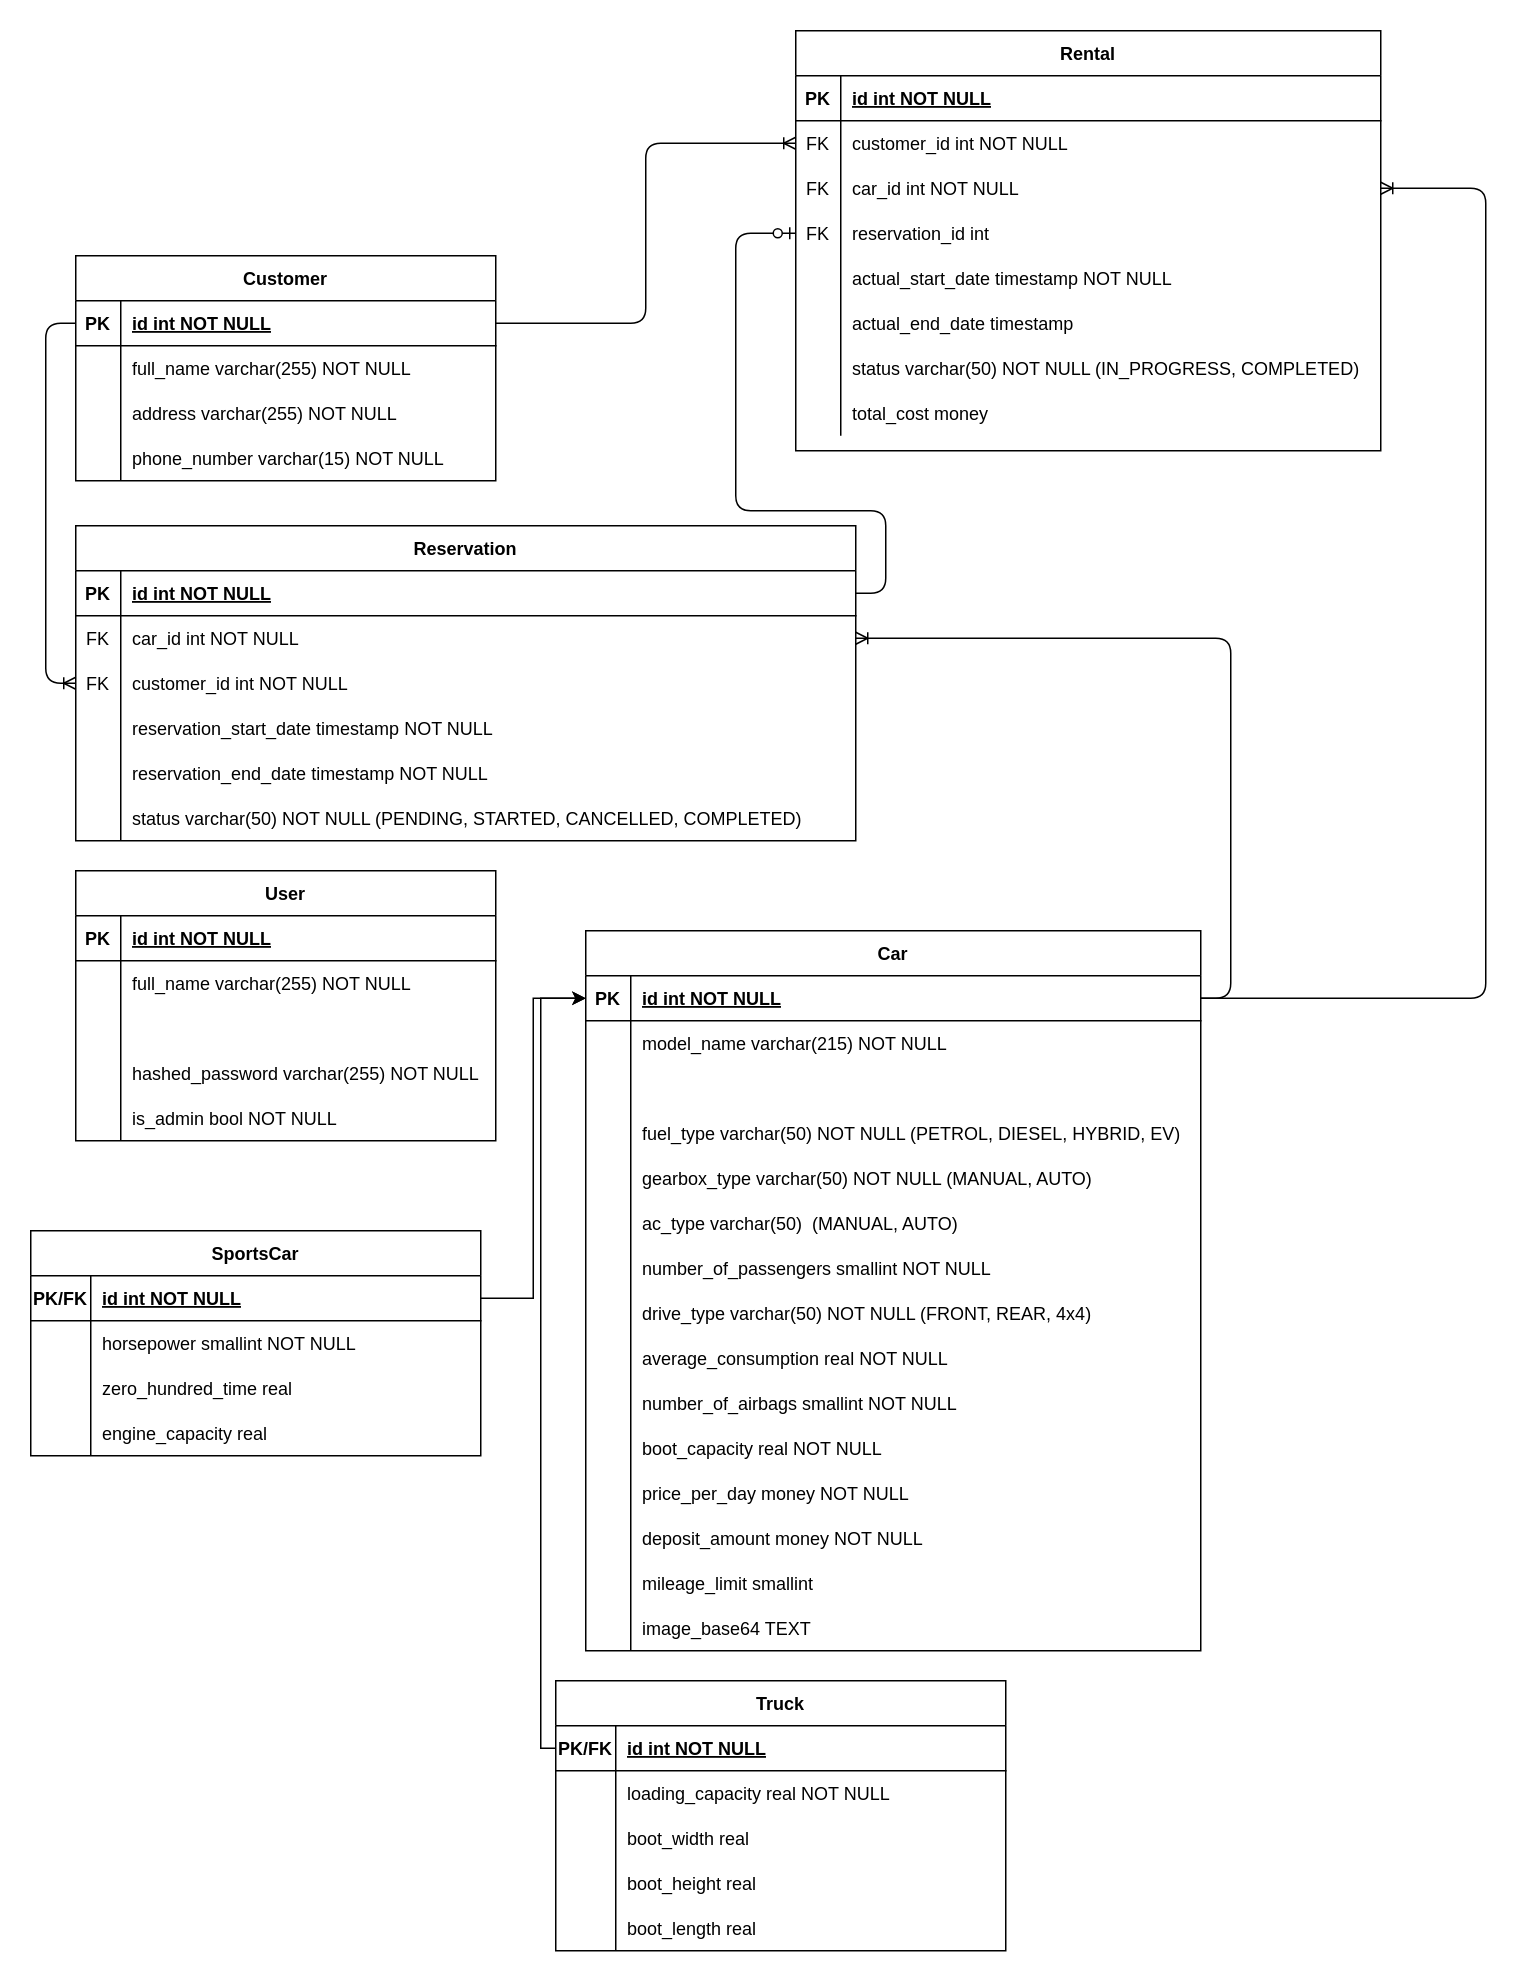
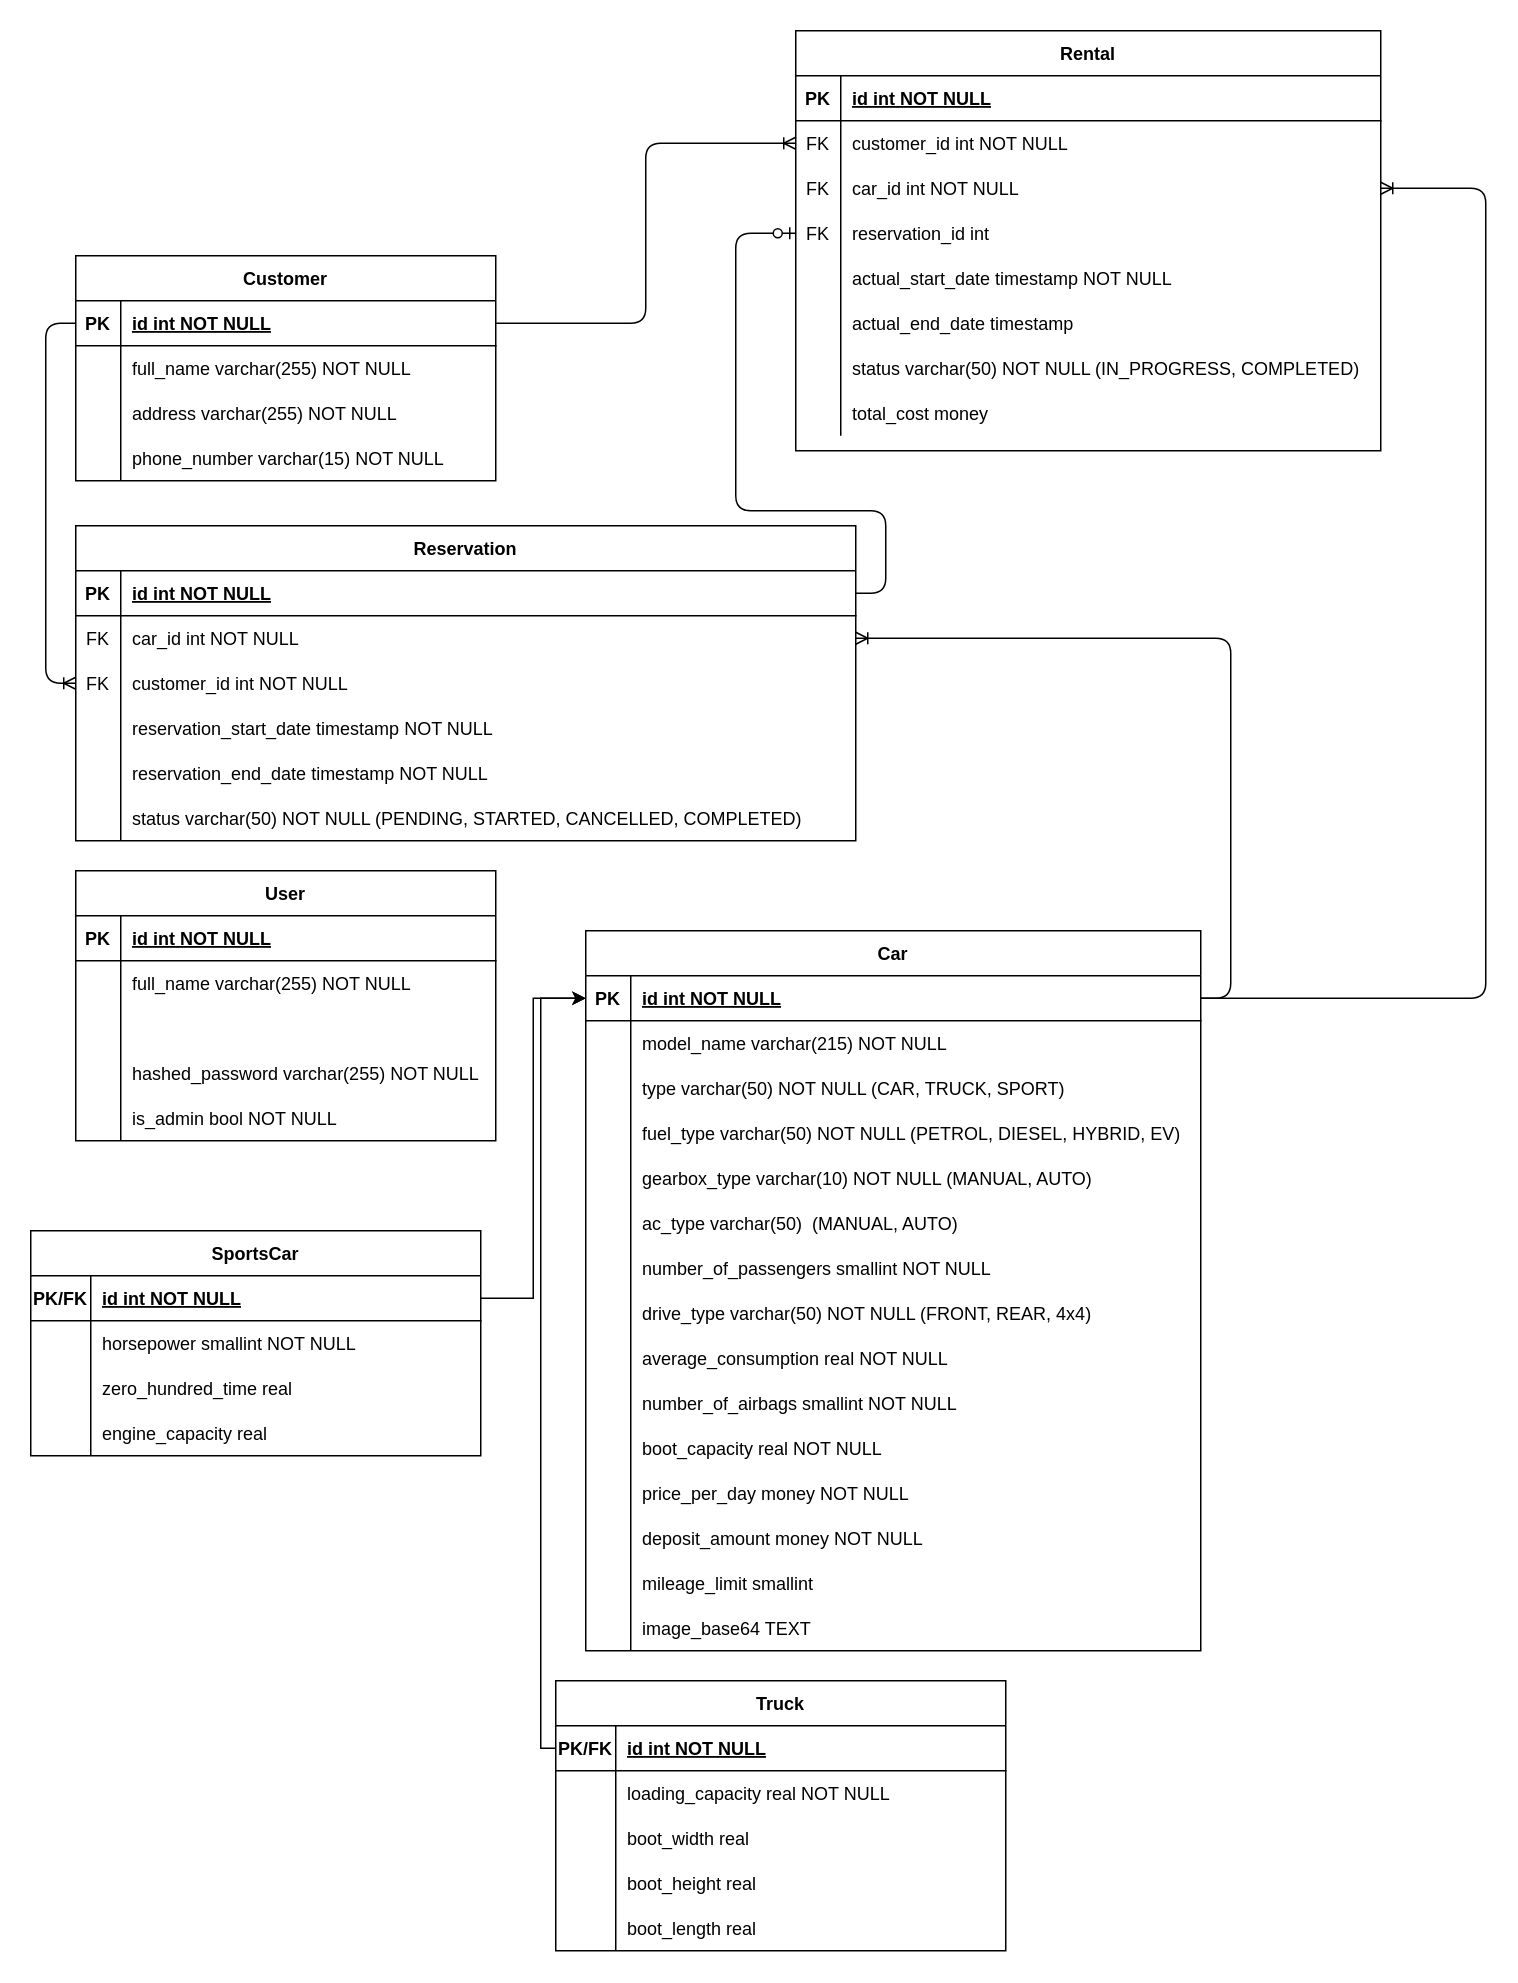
node "type varchar(50) NOT NULL (CAR, TRUCK, SPORT)": added
node "gearbox_type varchar(50) NOT NULL (MANUAL, AUTO)": label "gearbox_type varchar(50) NOT NULL (MANUAL, AUTO)" -> "gearbox_type varchar(10) NOT NULL (MANUAL, AUTO)"
